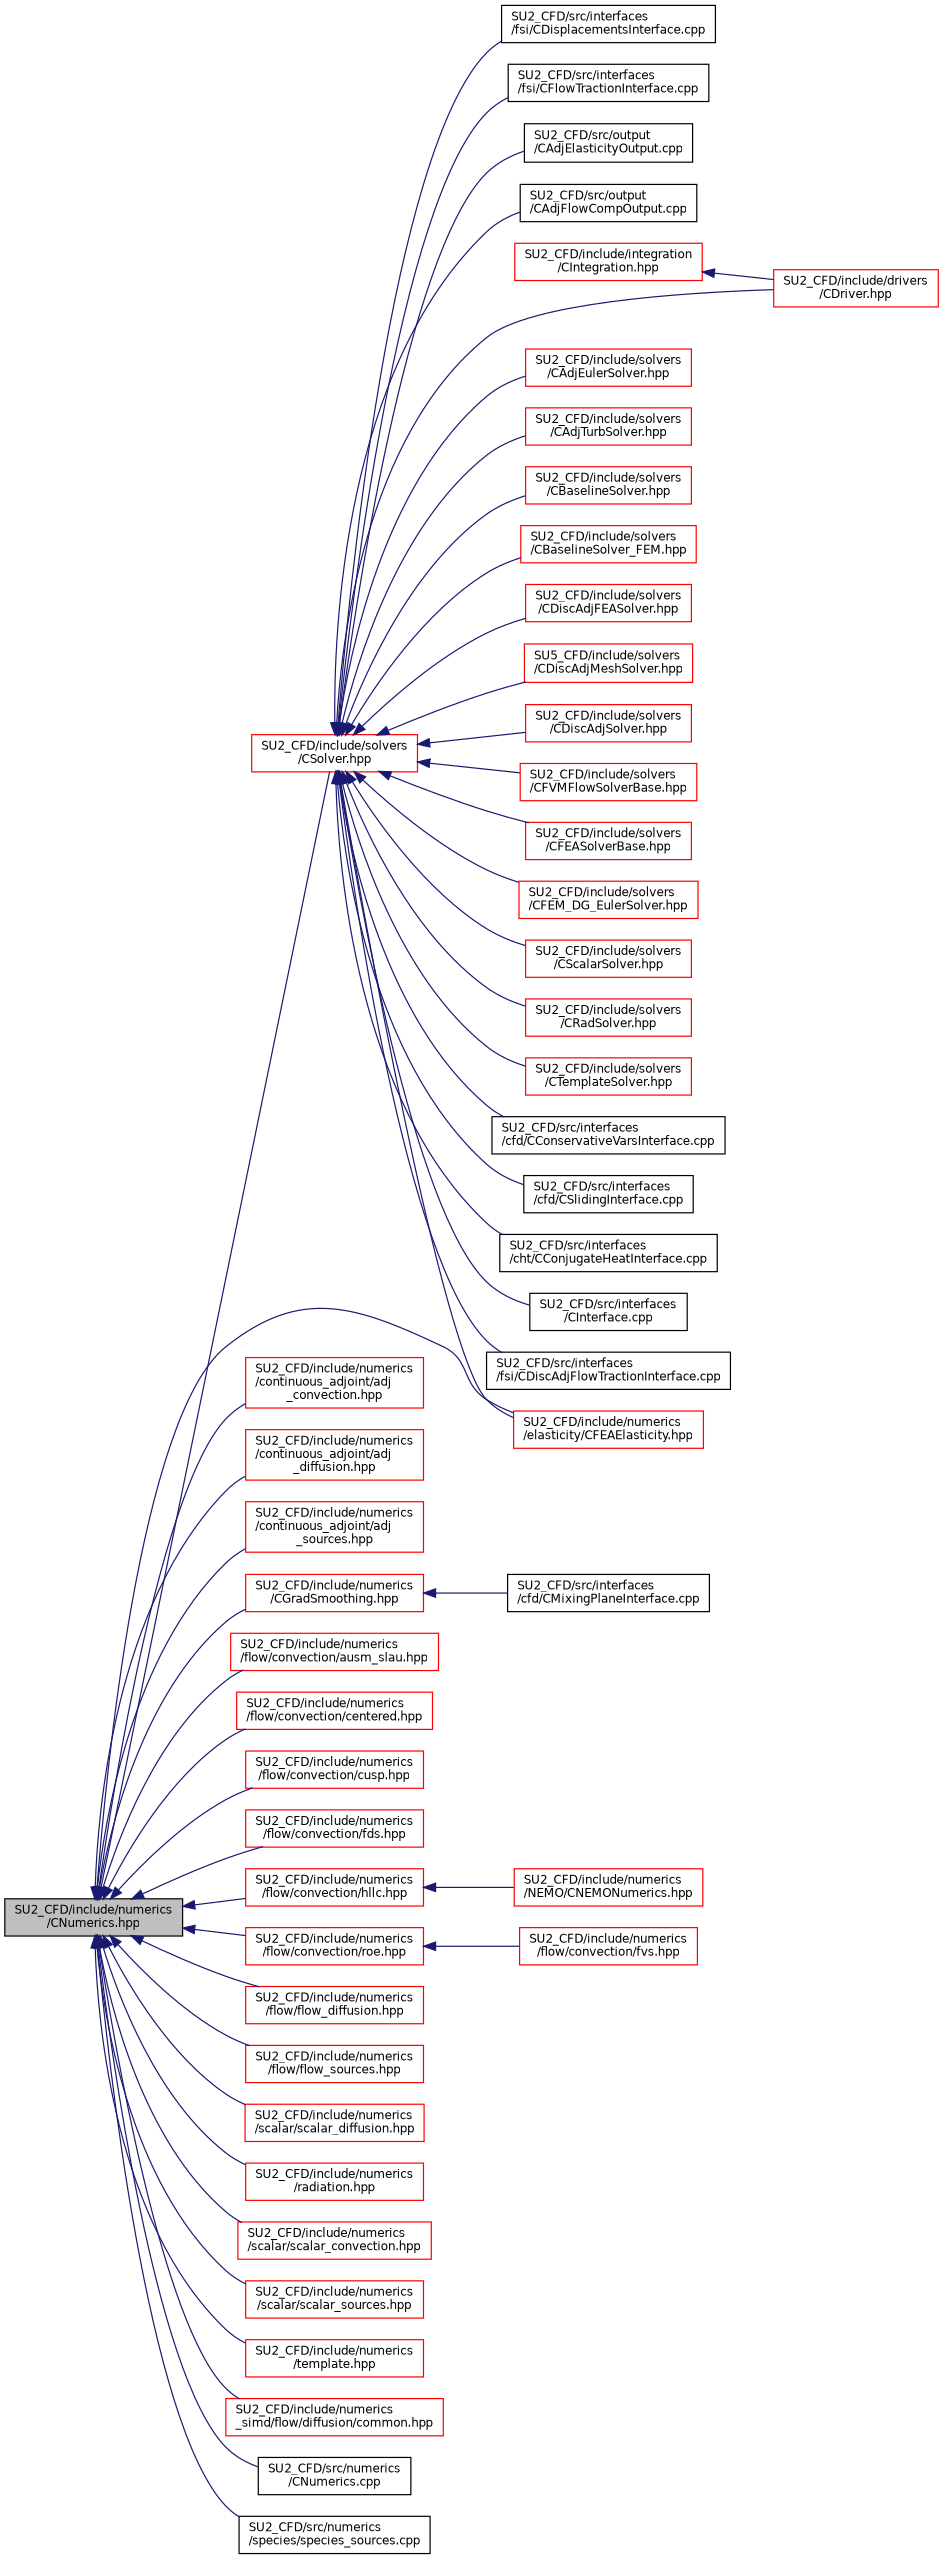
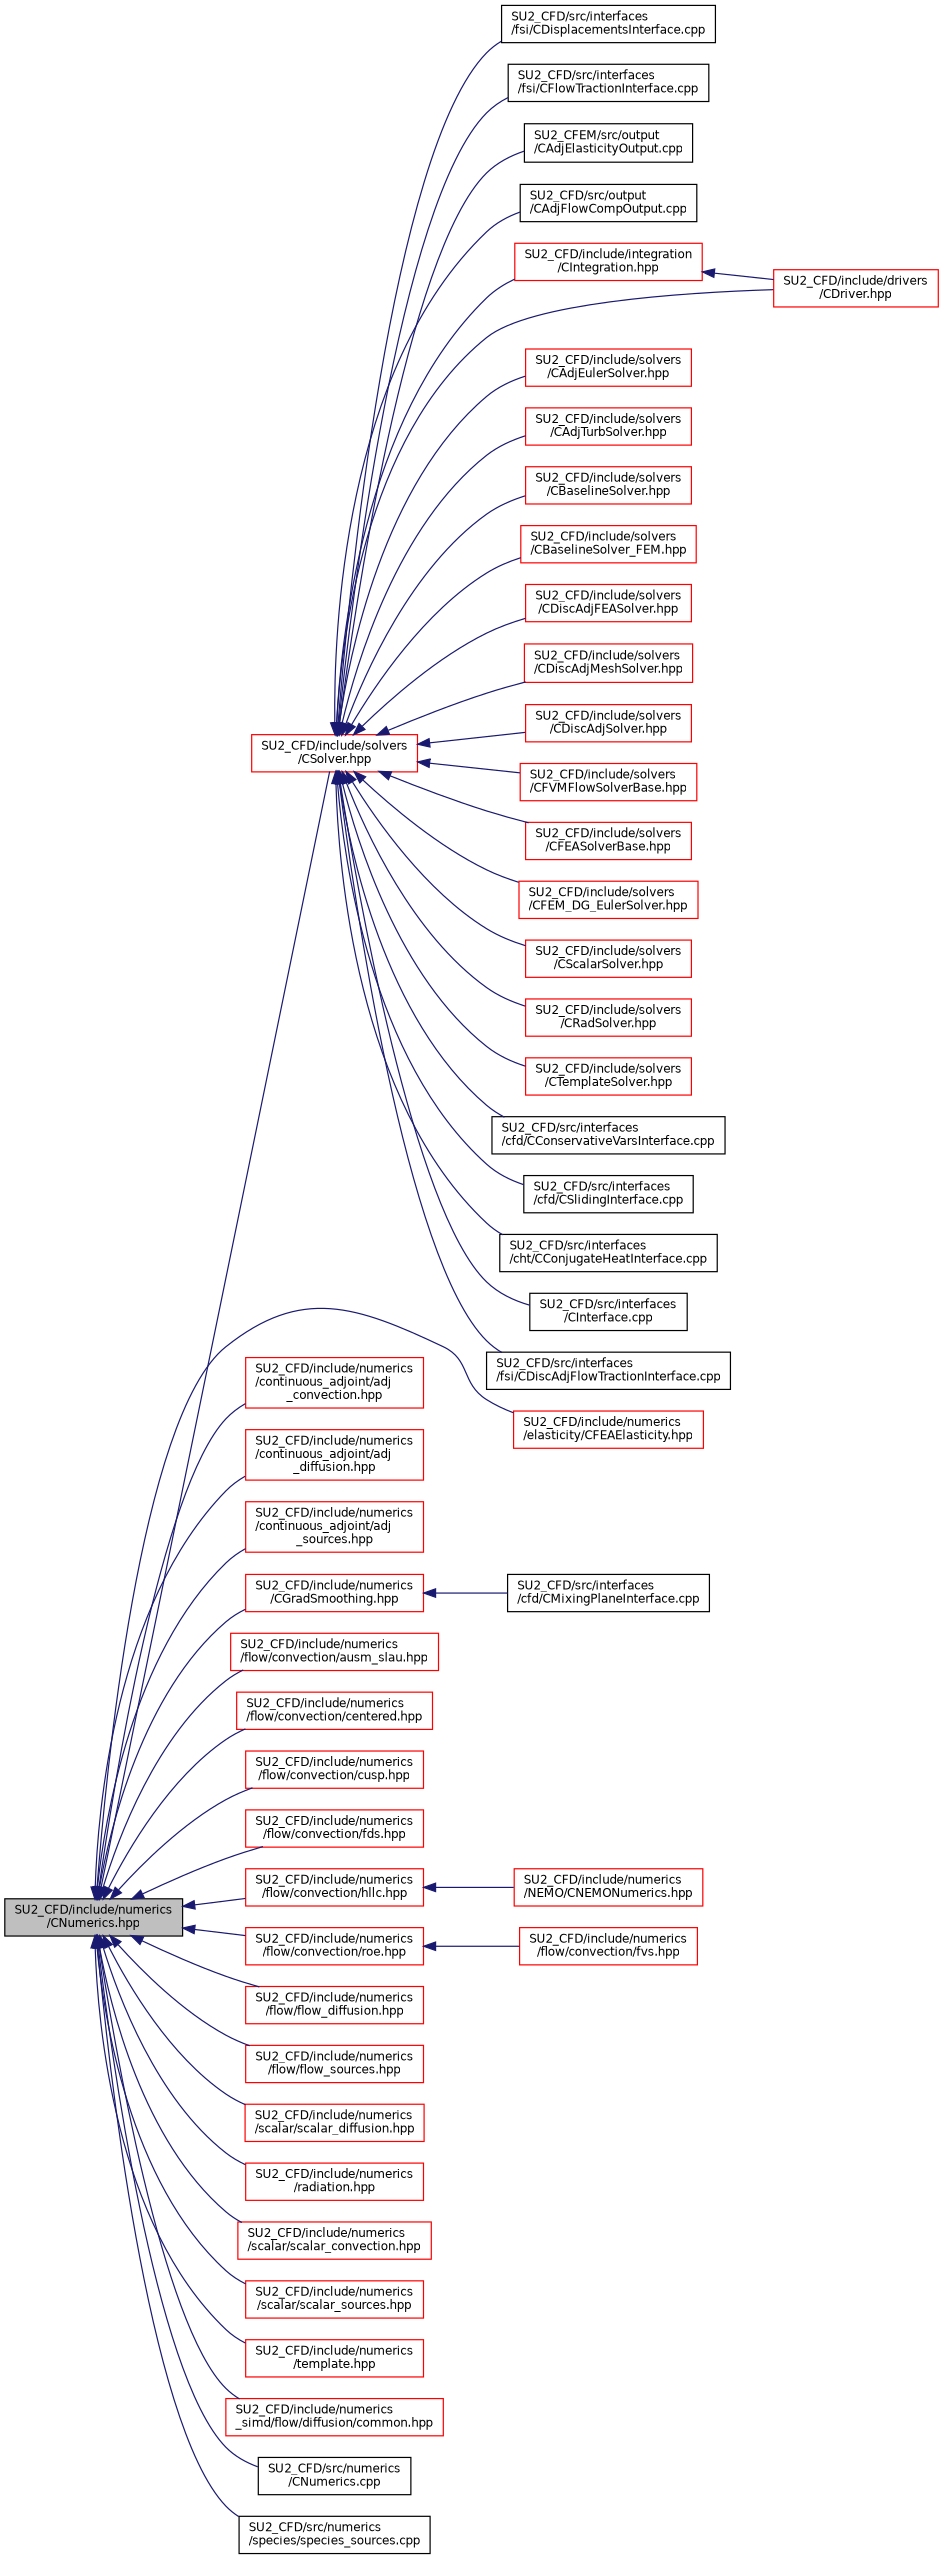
node "SU2_CFD/src/output /CAdjElasticityOutput.cpp": label "SU2_CFD/src/output /CAdjElasticityOutput.cpp" -> "SU2_CFEM/src/output /CAdjElasticityOutput.cpp"
node "SU5_CFD/include/solvers /CDiscAdjMeshSolver.hpp": label "SU5_CFD/include/solvers /CDiscAdjMeshSolver.hpp" -> "SU2_CFD/include/solvers /CDiscAdjMeshSolver.hpp"
edge "SU2_CFD/include/numerics /elasticity/CFEAElasticity.hpp" -> "SU2_CFD/include/solvers /CSolver.hpp": now "SU2_CFD/include/integration /CIntegration.hpp" -> "SU2_CFD/include/solvers /CSolver.hpp"
